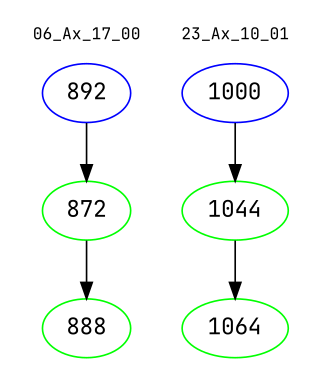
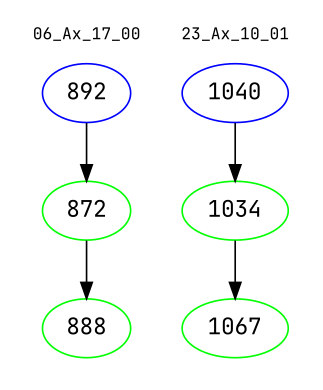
node "1000": label "1000" -> "1040"
node "1044": label "1044" -> "1034"
node "1064": label "1064" -> "1067"
